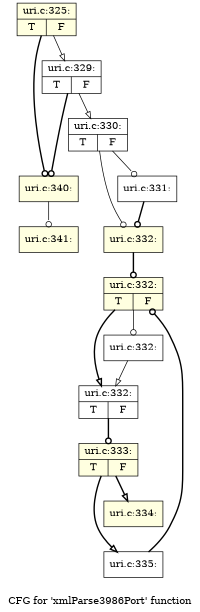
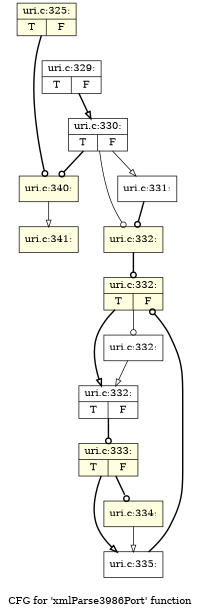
edge "uri.c:325:" -> "uri.c:329:": removed
edge "uri.c:329:" -> "uri.c:330:": style solid -> bold
edge "uri.c:329:" -> "uri.c:340:": now "uri.c:330:" -> "uri.c:340:"
edge "uri.c:330:" -> "uri.c:331:": arrowhead odot -> onormal
edge "uri.c:340:" -> "uri.c:341:": arrowhead odot -> onormal
edge "uri.c:333:" -> "uri.c:334:": arrowhead onormal -> odot
edge "uri.c:334:" -> "uri.c:335:": added
